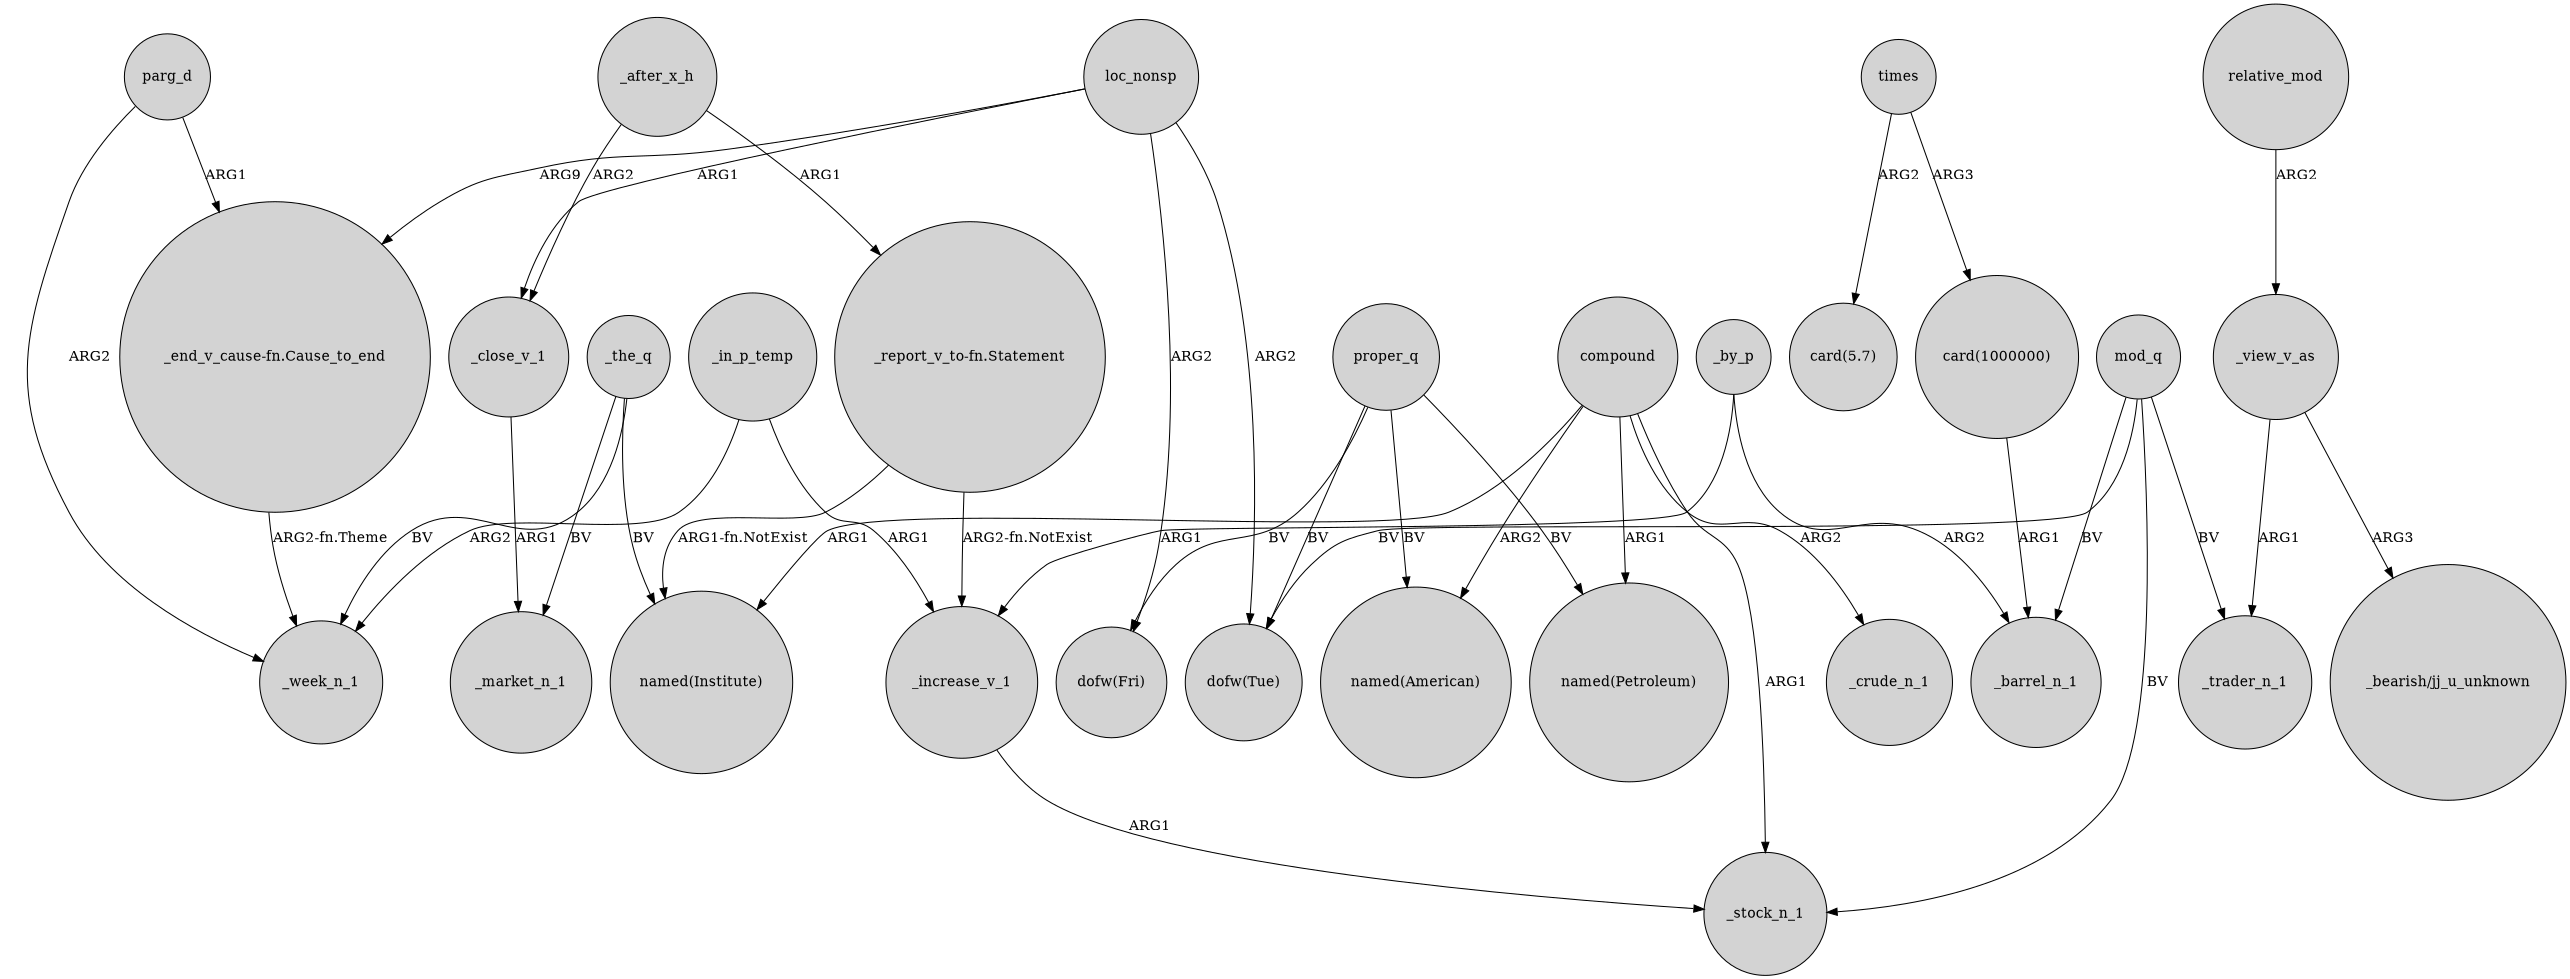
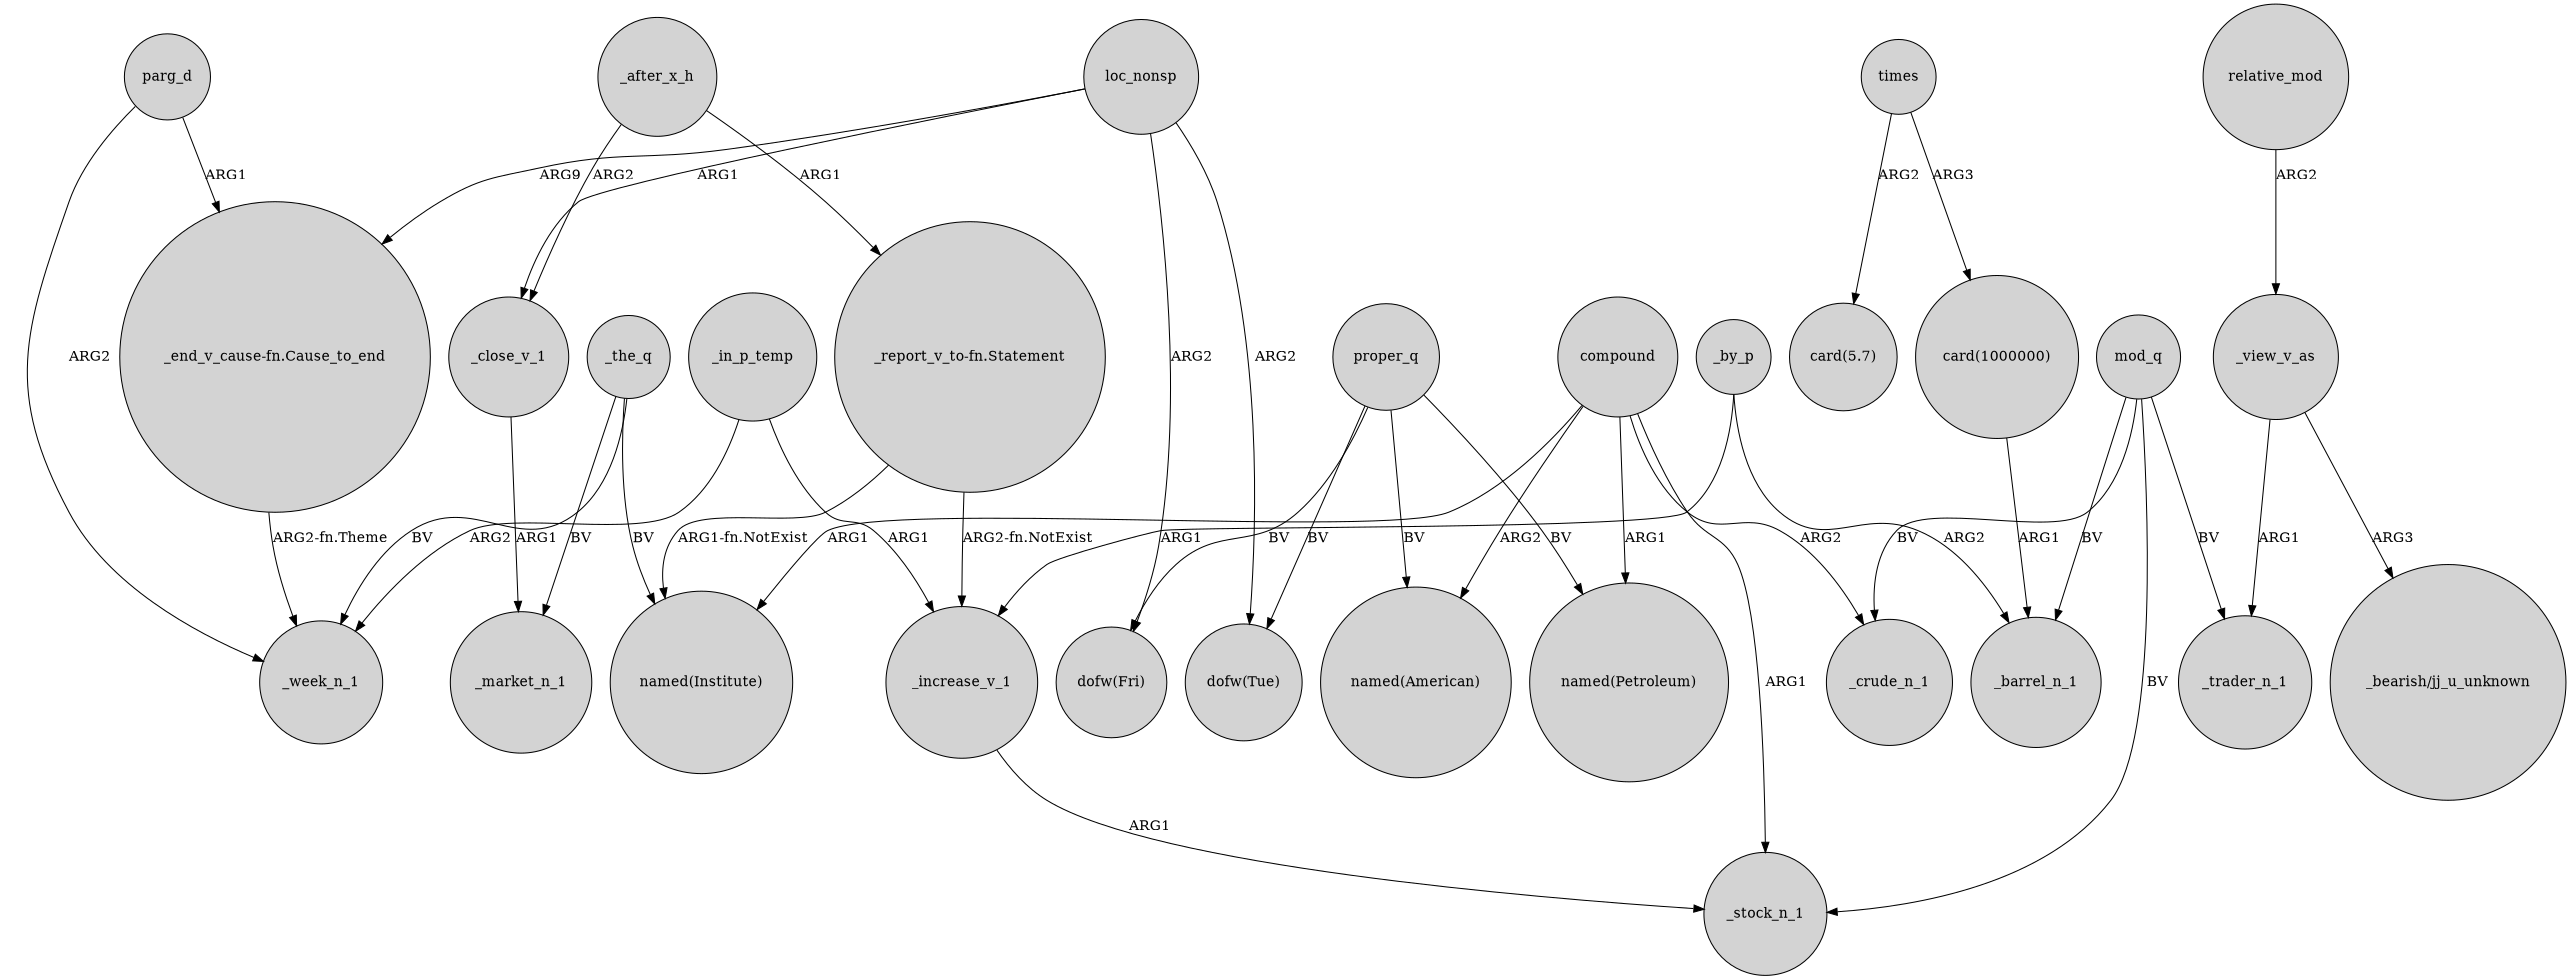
edge "mod_q" -> "dofw(Tue)": now "mod_q" -> "_crude_n_1"
